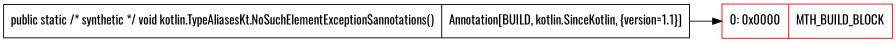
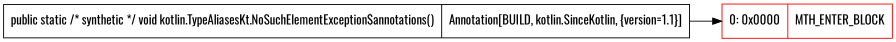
node "0: 0x0000": text "MTH_BUILD_BLOCK" -> "MTH_ENTER_BLOCK"
